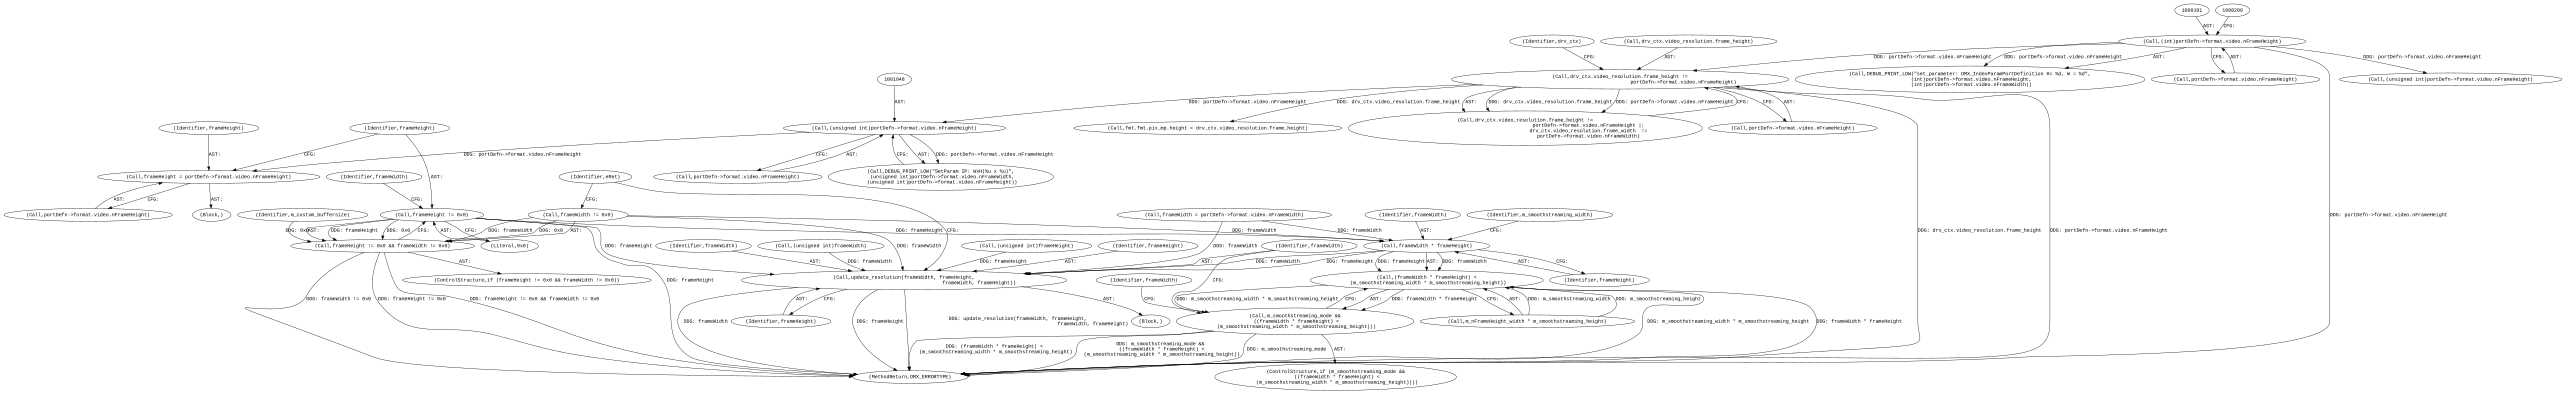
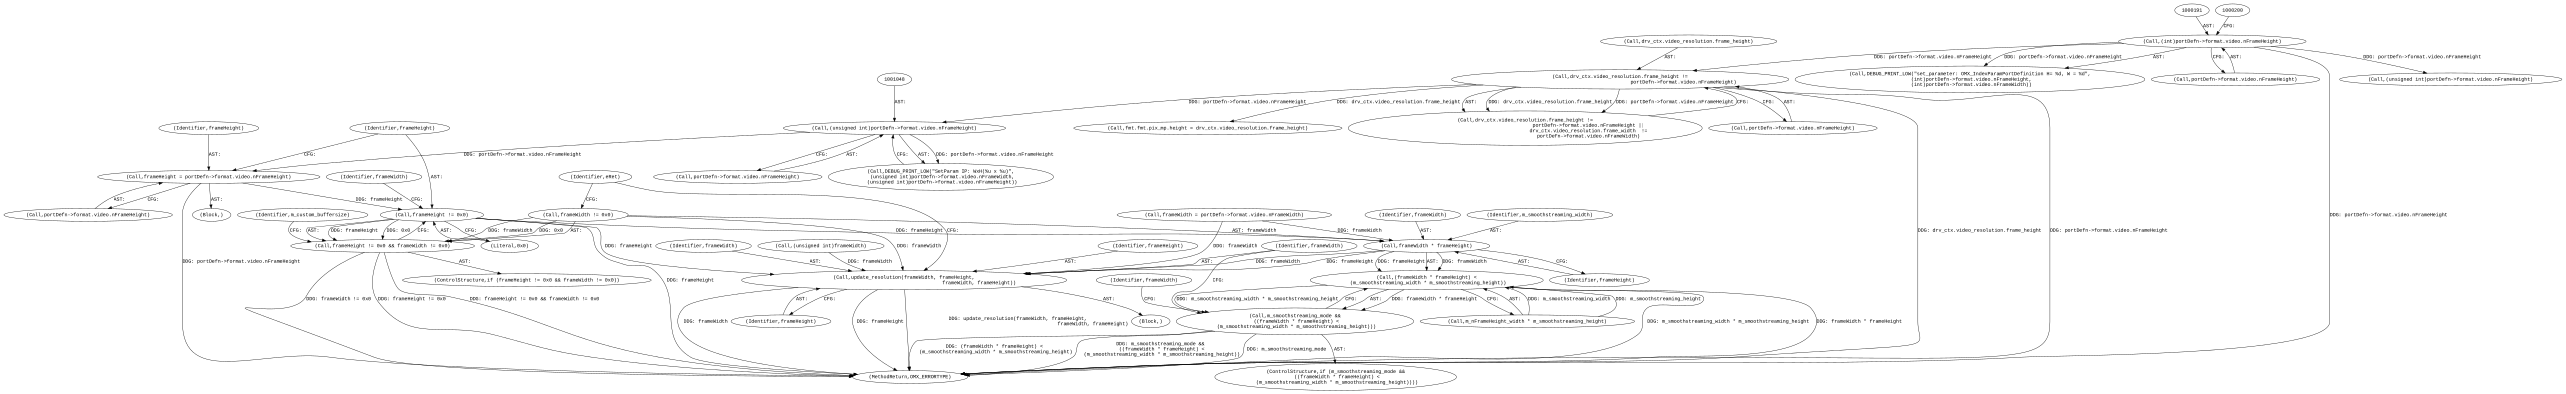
node "(Identifier,drv_ctx)": removed
edge "(Call,frameHeight = portDefn->format.video.nFrameHeight)" -> "(Call,frameHeight != 0x0)": added, label "DDG: frameHeight"
edge "(Identifier,m_custom_buffersize)" -> "(Call,frameHeight != 0x0 && frameWidth != 0x0)": label "DDG: 0x0" -> "CFG: "
edge "(Call,frameWidth != 0x0)" -> "(Call,frameWidth * frameHeight)": label "DDG: frameWidth" -> "AST: frameWidth"
edge "(Identifier,m_smoothstreaming_width)" -> "(Call,frameWidth * frameHeight)": label "CFG: " -> "AST: "
node "(Call,(unsigned int)frameHeight)": removed
edge "(Call,frameHeight = portDefn->format.video.nFrameHeight)" -> "(MethodReturn,OMX_ERRORTYPE)": added, label "DDG: portDefn->format.video.nFrameHeight"
